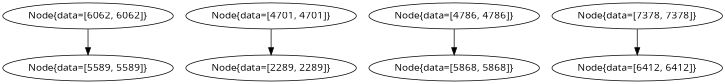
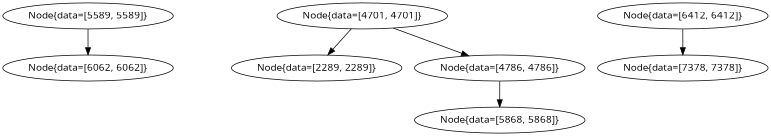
edge "Node{data=[6062, 6062]}" -> "Node{data=[5589, 5589]}": reversed
edge "Node{data=[7378, 7378]}" -> "Node{data=[6412, 6412]}": reversed
edge "Node{data=[4701, 4701]}" -> "Node{data=[4786, 4786]}": added
